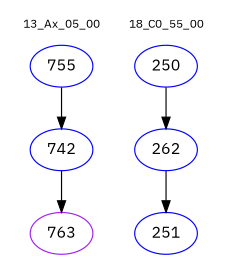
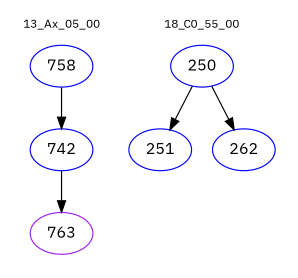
node "755": label "755" -> "758"
edge "262" -> "251": now "250" -> "251"
